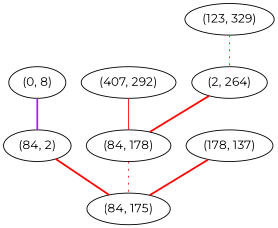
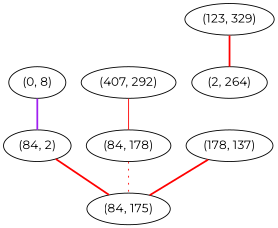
edge "(123, 329)" -- "(2, 264)": style dotted -> bold
edge "(2, 264)" -- "(84, 178)": removed
